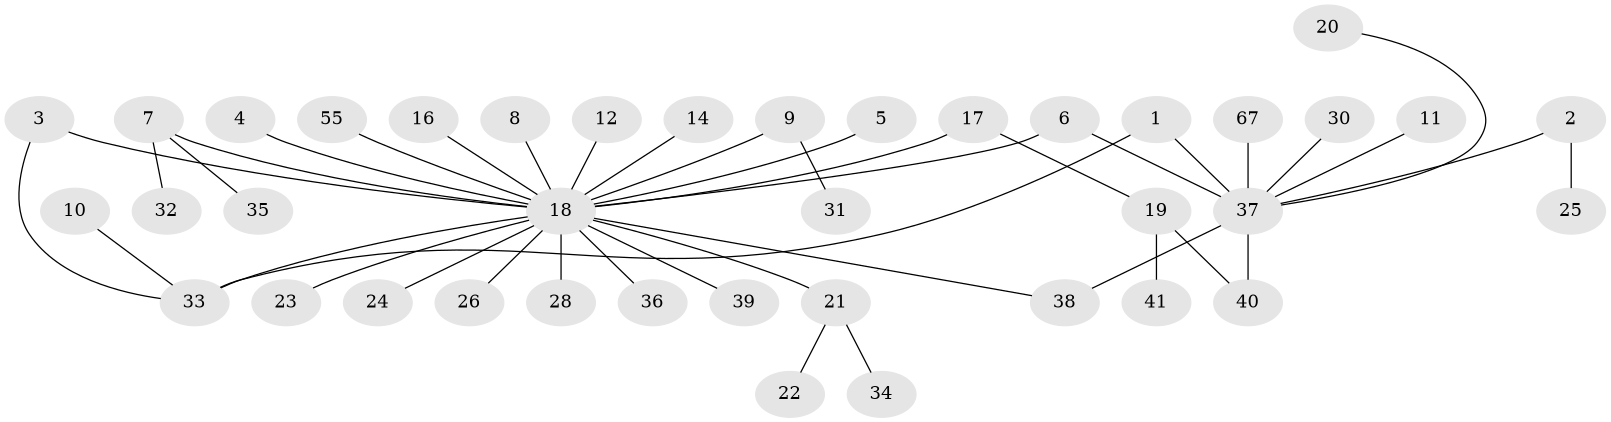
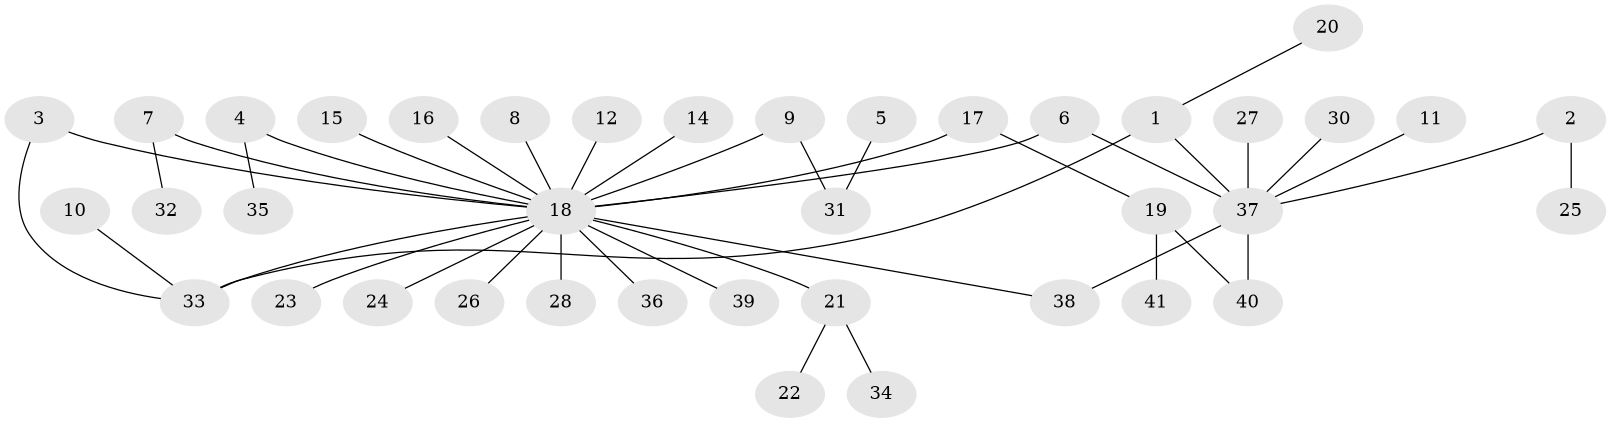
node "55": label "55" -> "15"
node "67": label "67" -> "27"
edge "20" -- "37": now "20" -- "1"
edge "7" -- "35": now "4" -- "35"
edge "5" -- "18": now "5" -- "31"
